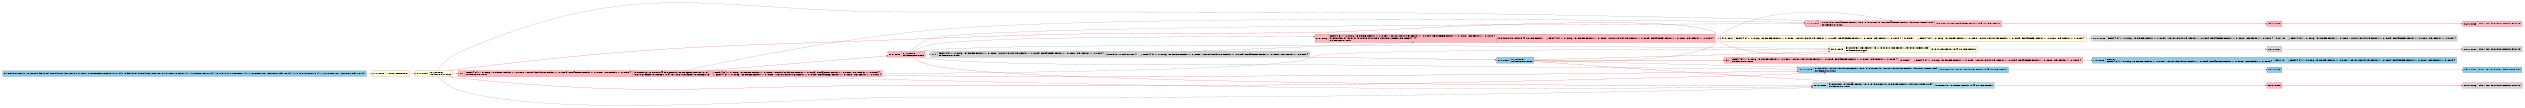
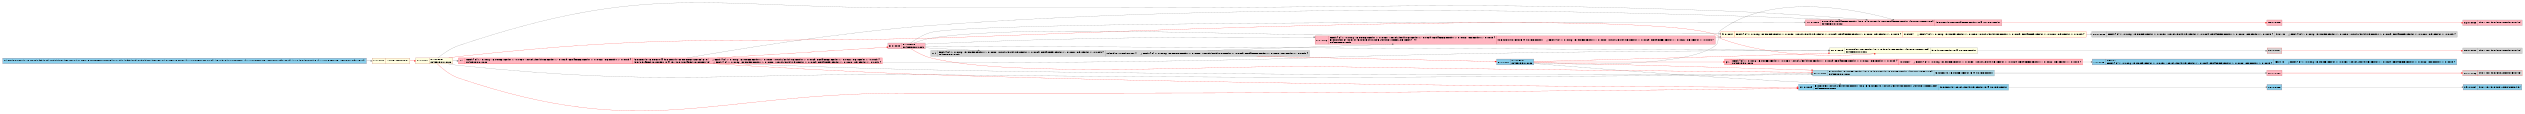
edge "3: 0x000b" -> "17: 0x0029": now "3: 0x000b" -> "9: 0x0017"
